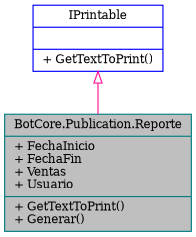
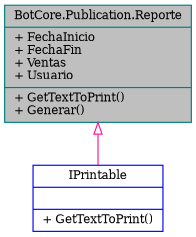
edge "BotCore.Publication.Reporte" -> "IPrintable": reversed
